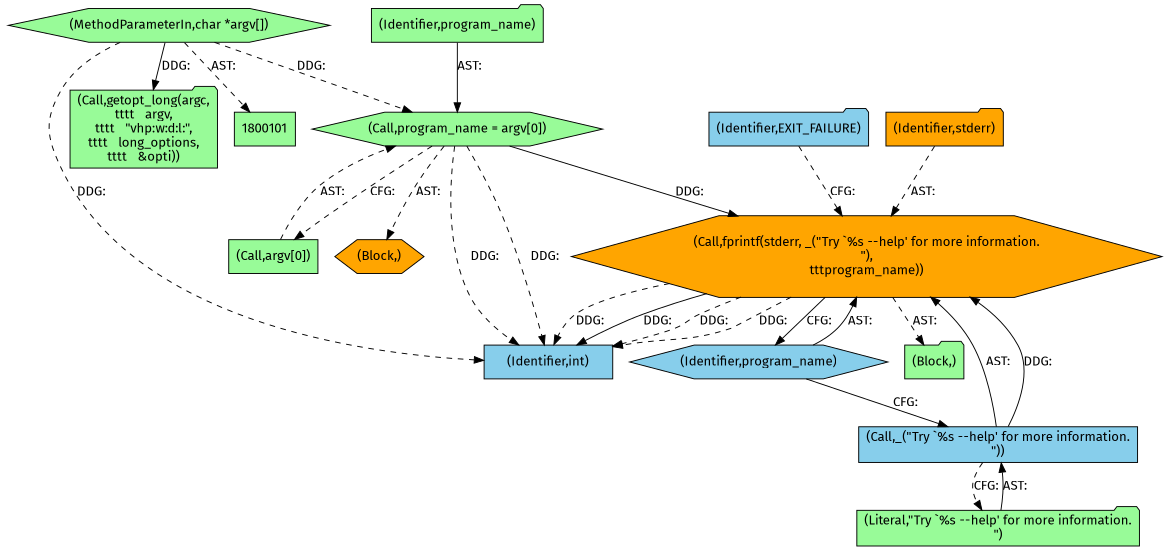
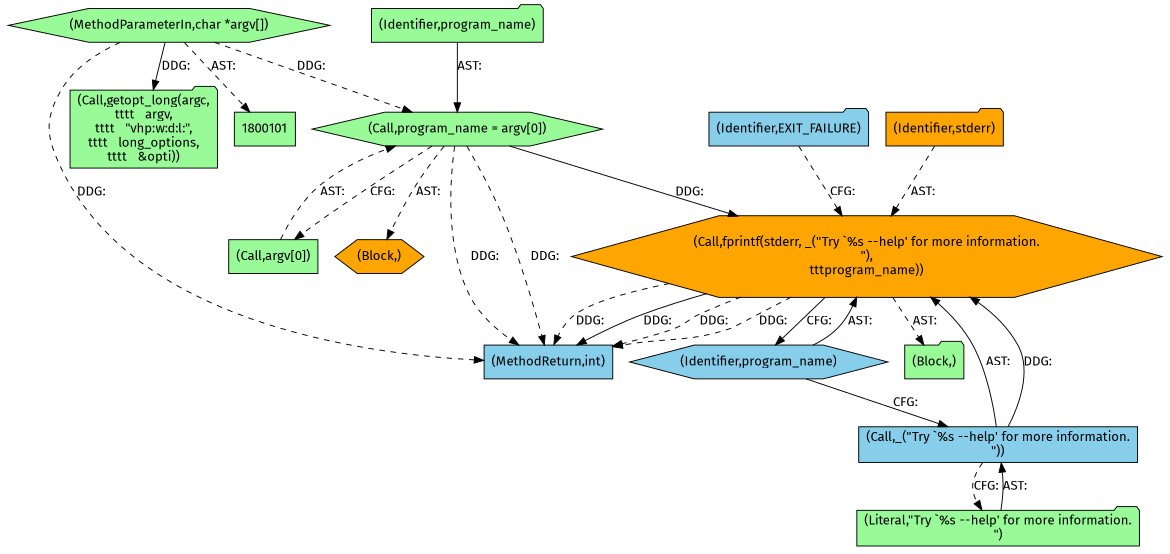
node "(Identifier,int)": label "(Identifier,int)" -> "(MethodReturn,int)"
